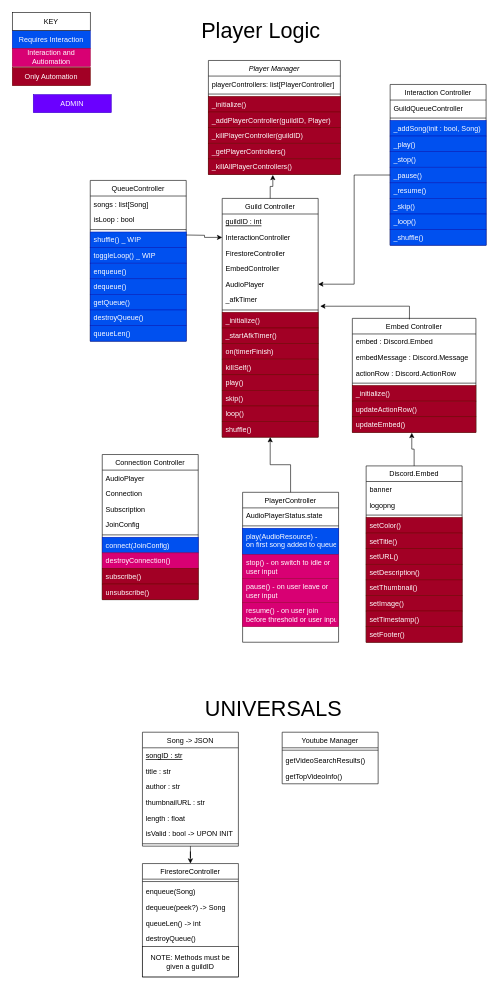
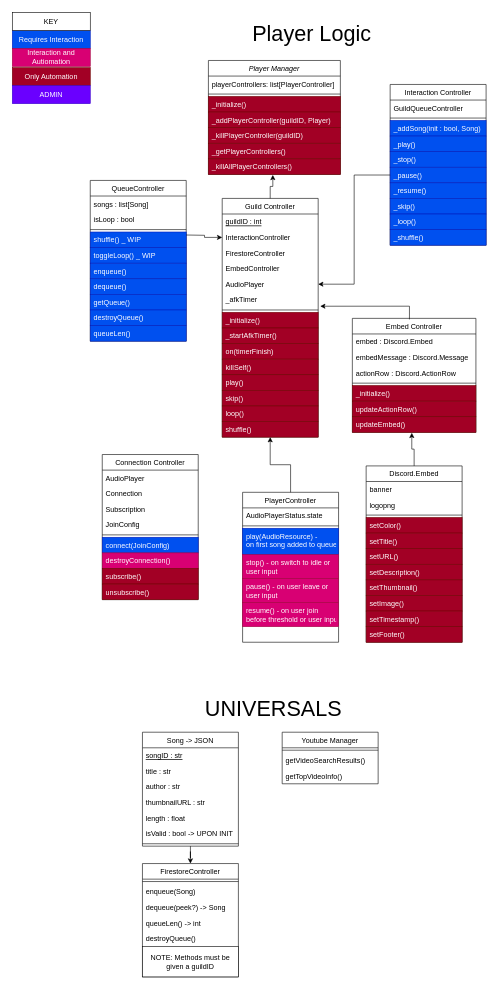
node "Player Logic": moved (261, 30) -> (312, 33)
node "ADMIN": moved (72, 104) -> (51, 95)
